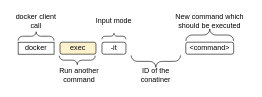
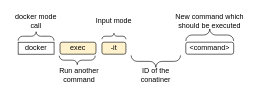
node "docker client call": label "docker client call" -> "docker mode call"
node "-it": fillcolor #ffffff -> #fff2cc
